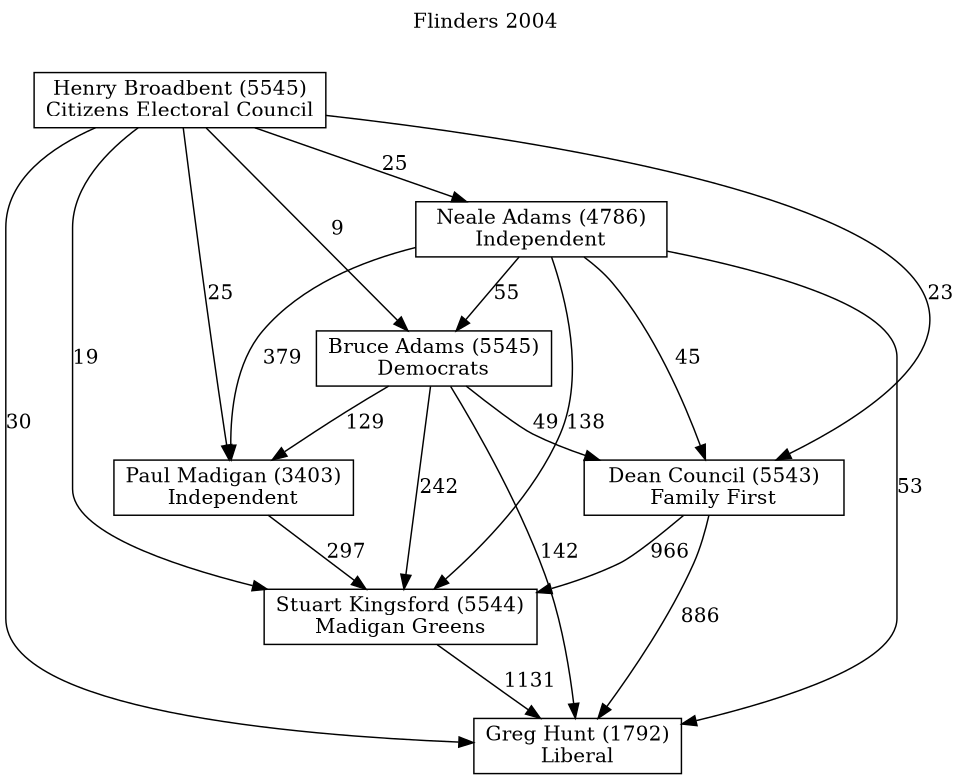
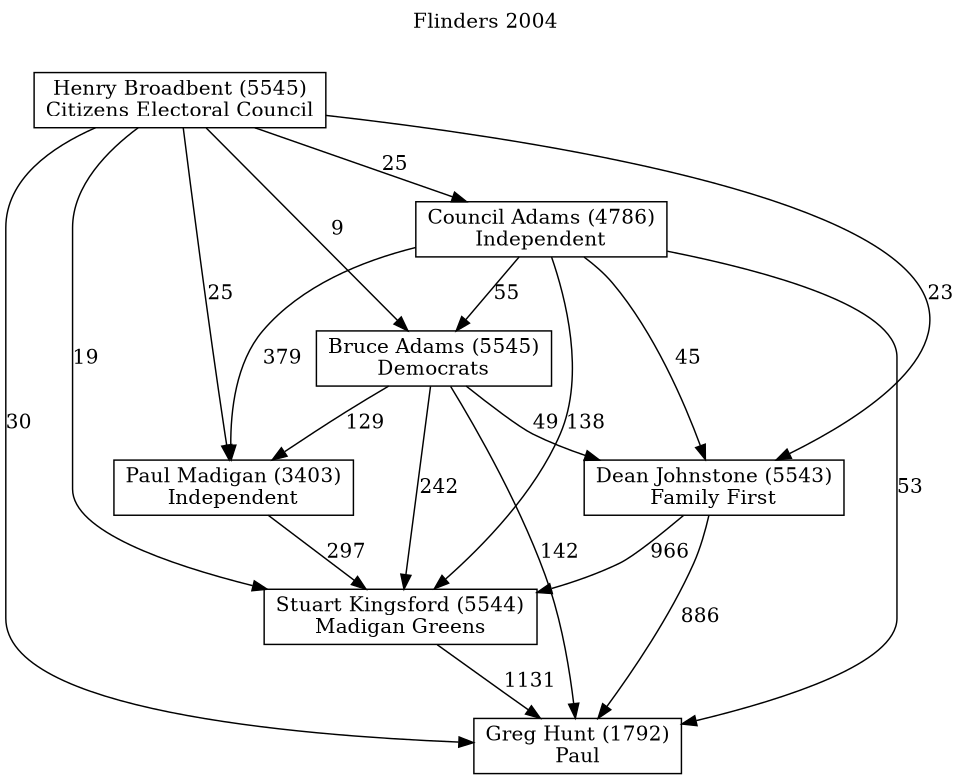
node "Neale Adams (4786) Independent": label "Neale Adams (4786) Independent" -> "Council Adams (4786) Independent"
node "Dean Council (5543) Family First": label "Dean Council (5543) Family First" -> "Dean Johnstone (5543) Family First"
node "Greg Hunt (1792) Liberal": label "Greg Hunt (1792) Liberal" -> "Greg Hunt (1792) Paul"
